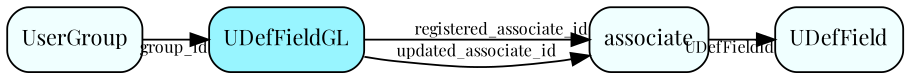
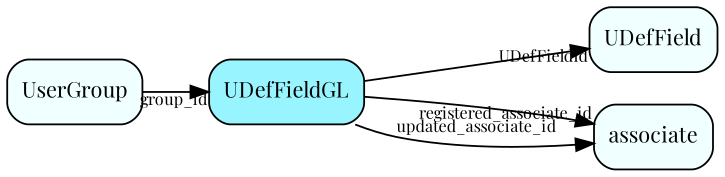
edge "associate" -> "UDefField": now "UDefFieldGL" -> "UDefField"
